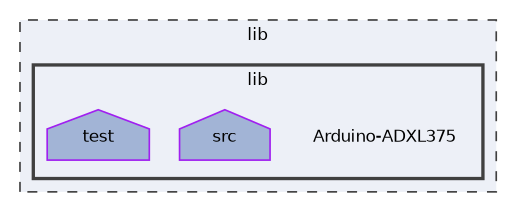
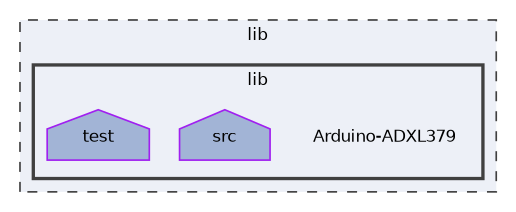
node "Arduino-ADXL375": label "Arduino-ADXL375" -> "Arduino-ADXL379"
